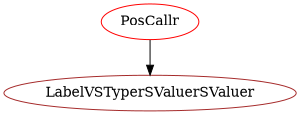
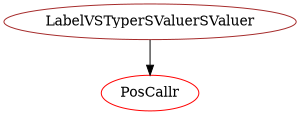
edge "PosCallr" -> "LabelVSTyperSValuerSValuer": reversed
